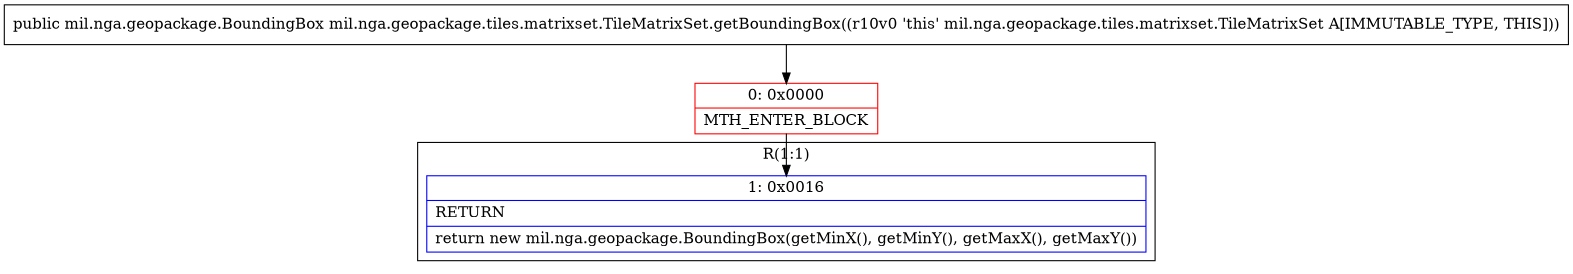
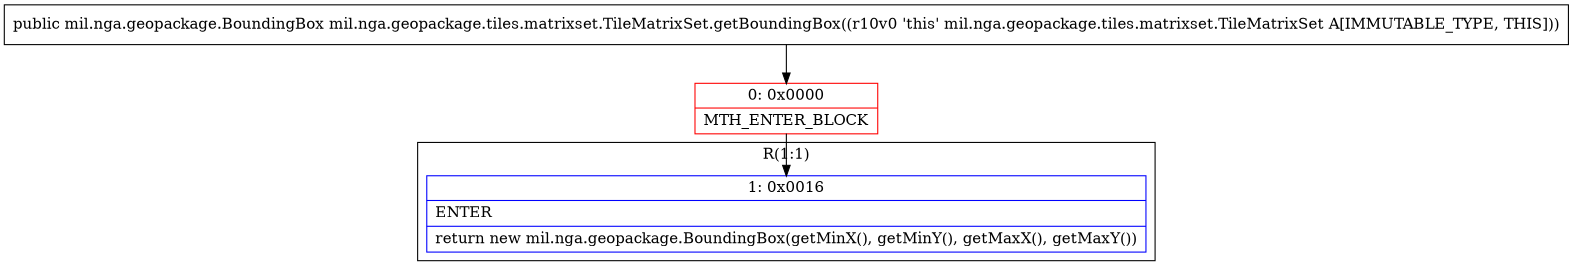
node "1: 0x0016": text "RETURN" -> "ENTER"
